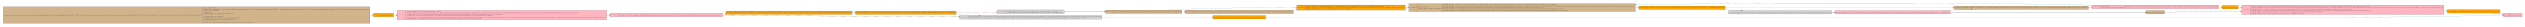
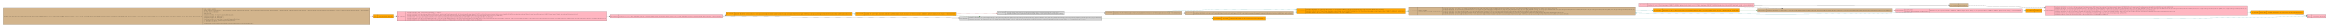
node "36: 0x003d": removed
